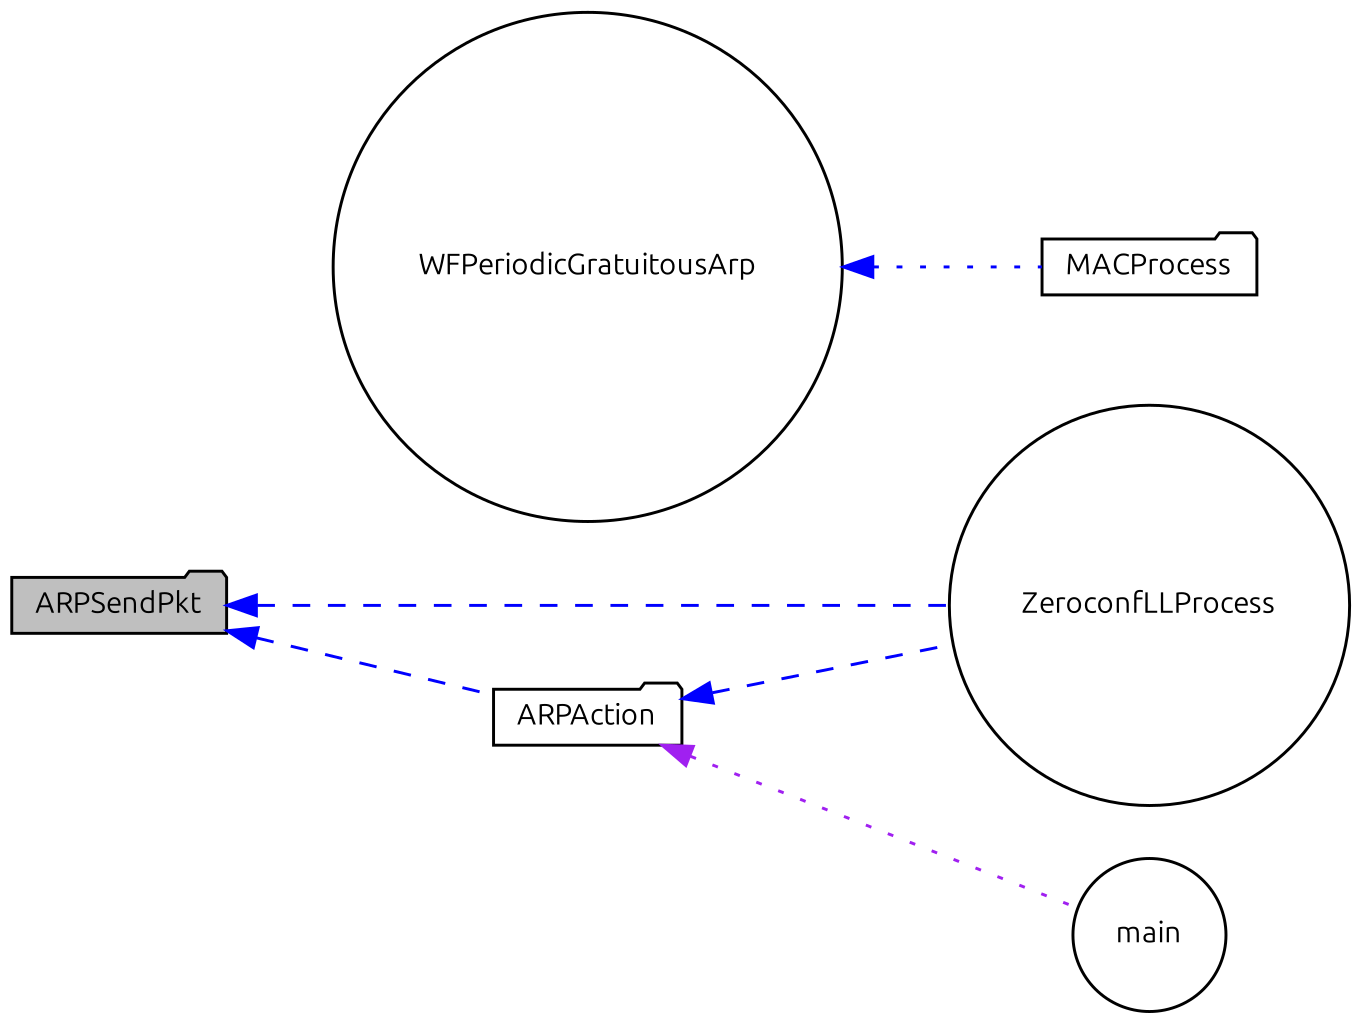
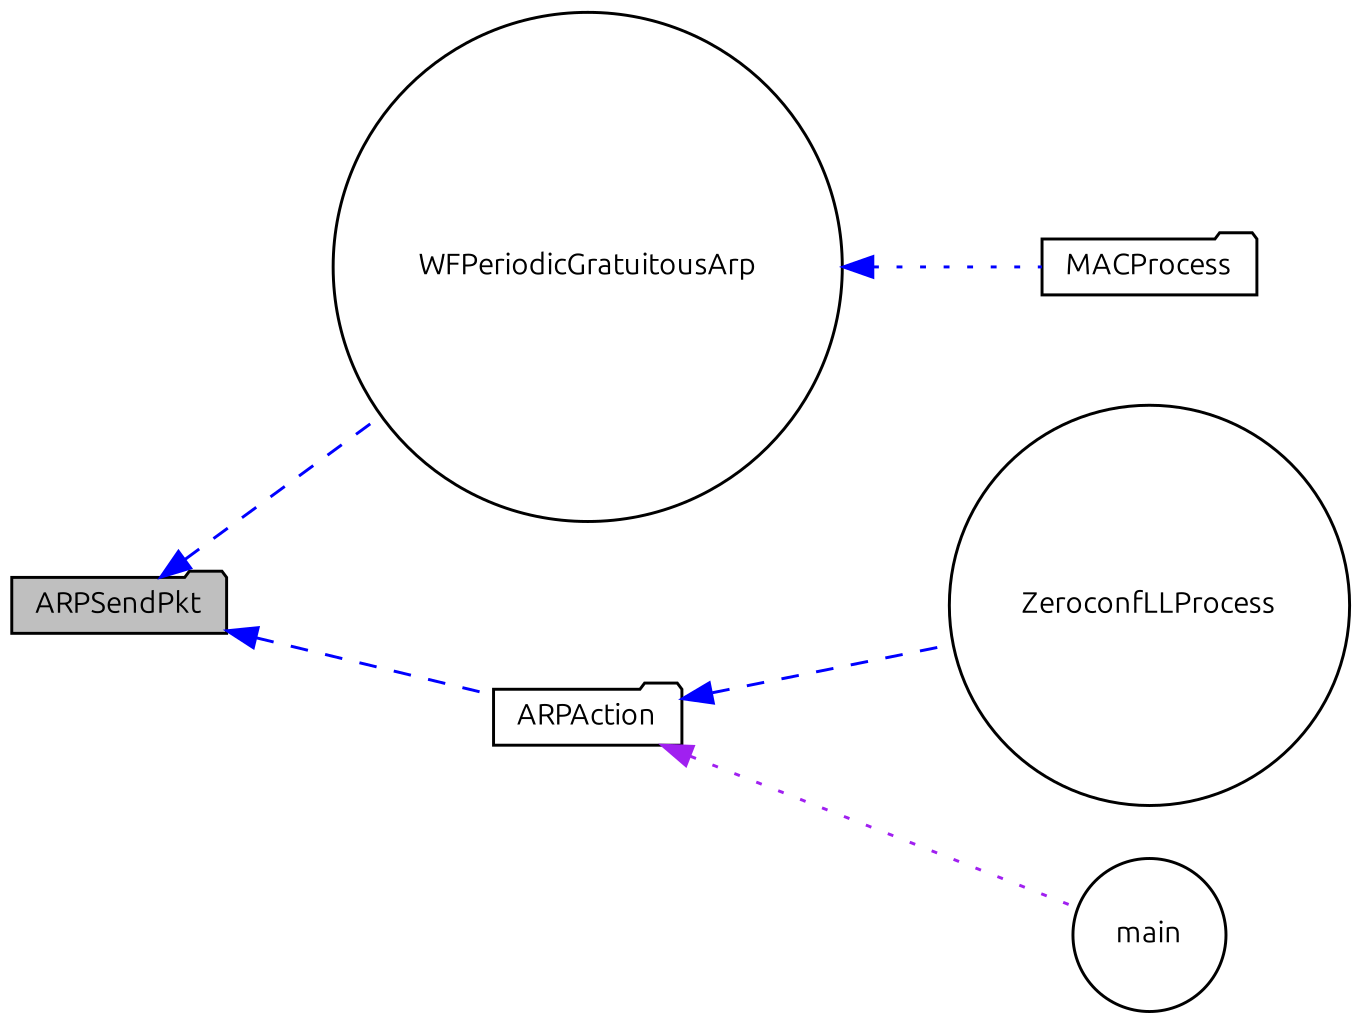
edge "ZeroconfLLProcess" -> "ARPSendPkt": now "WFPeriodicGratuitousArp" -> "ARPSendPkt"
